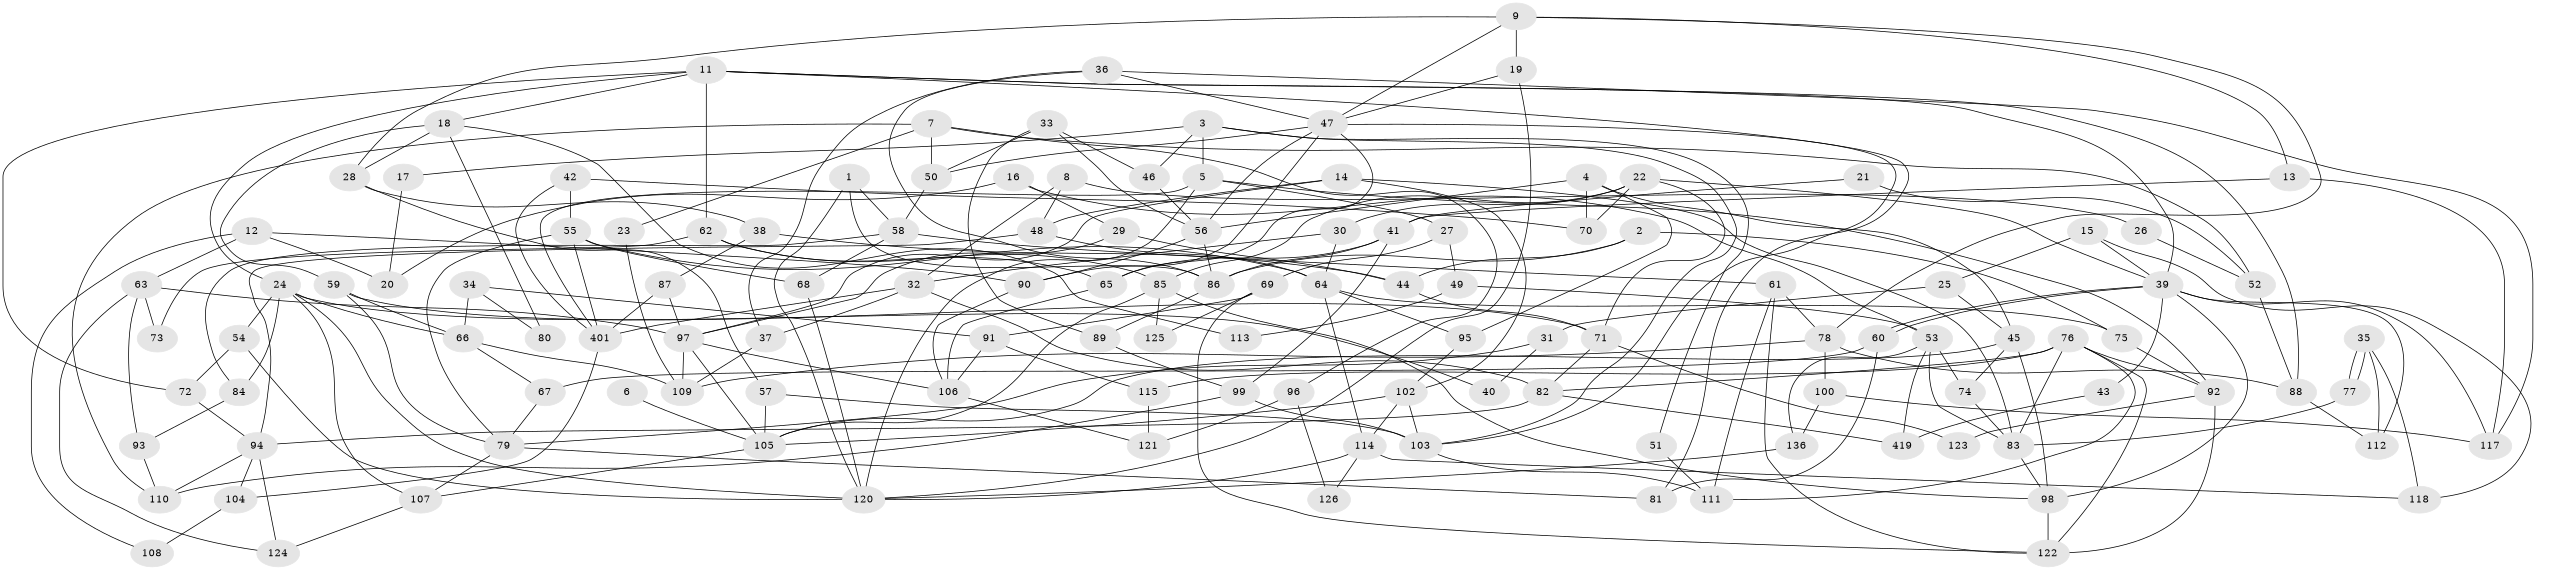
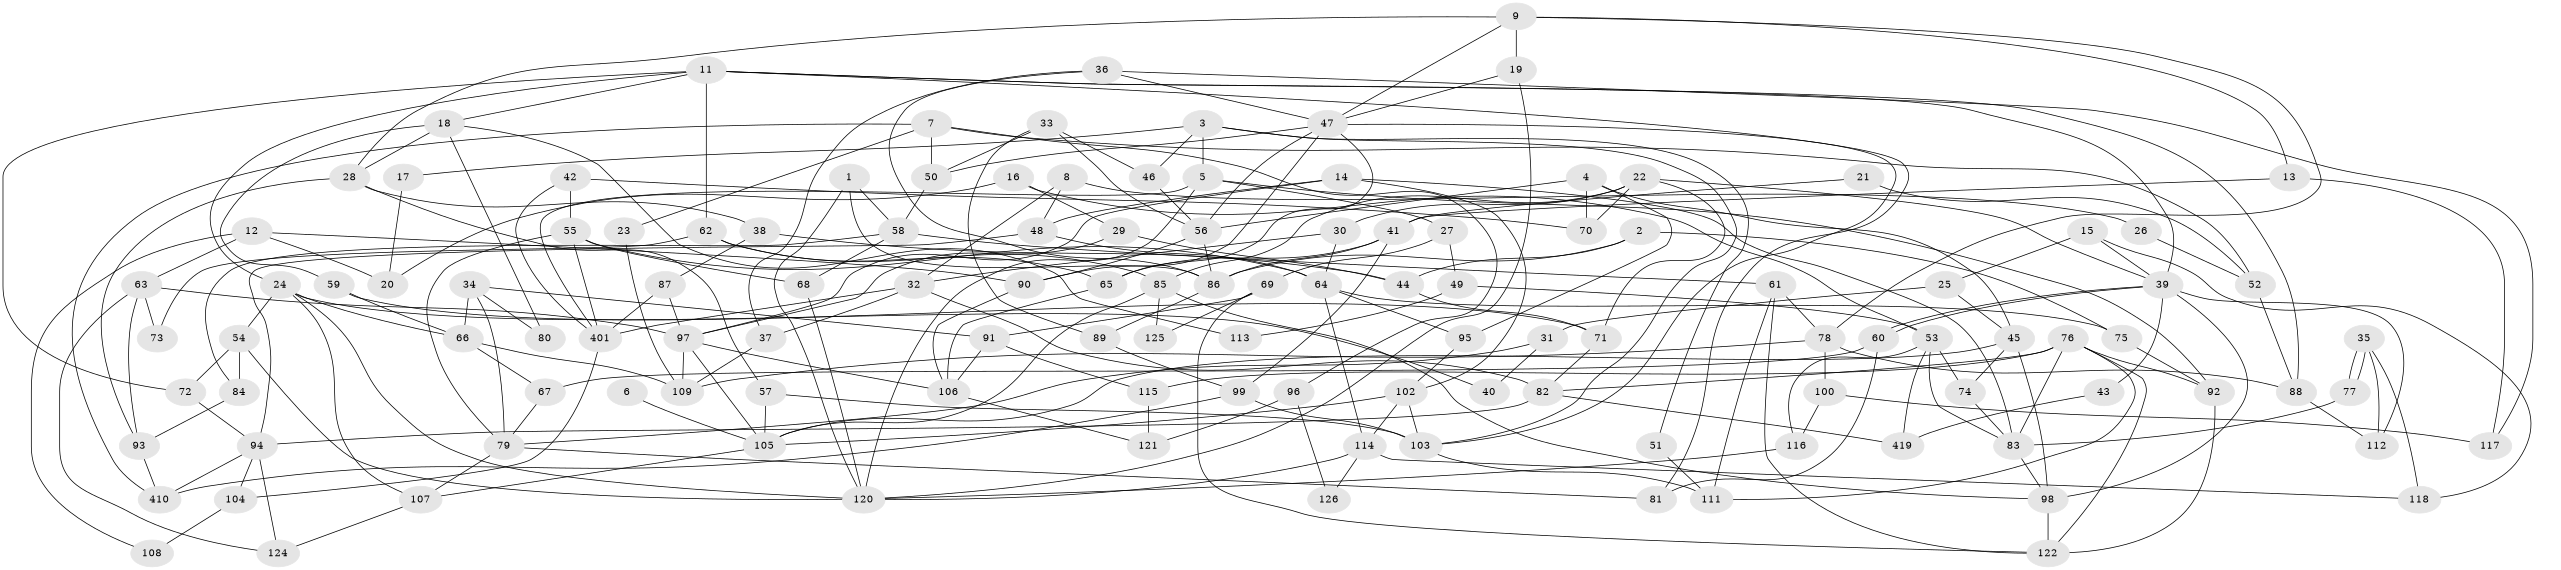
edge "28" -- "93": added
edge "39" -- "117": removed
edge "24" -- "84": now "54" -- "84"
edge "59" -- "79": now "34" -- "79"
node "136": label "136" -> "116"
node "123": removed
node "110": label "110" -> "410"
